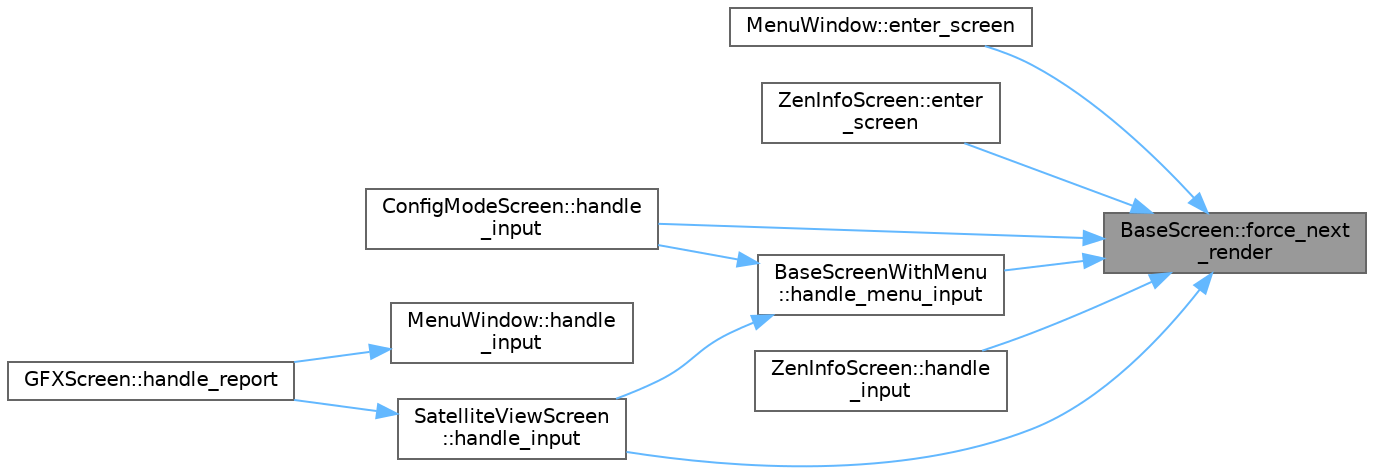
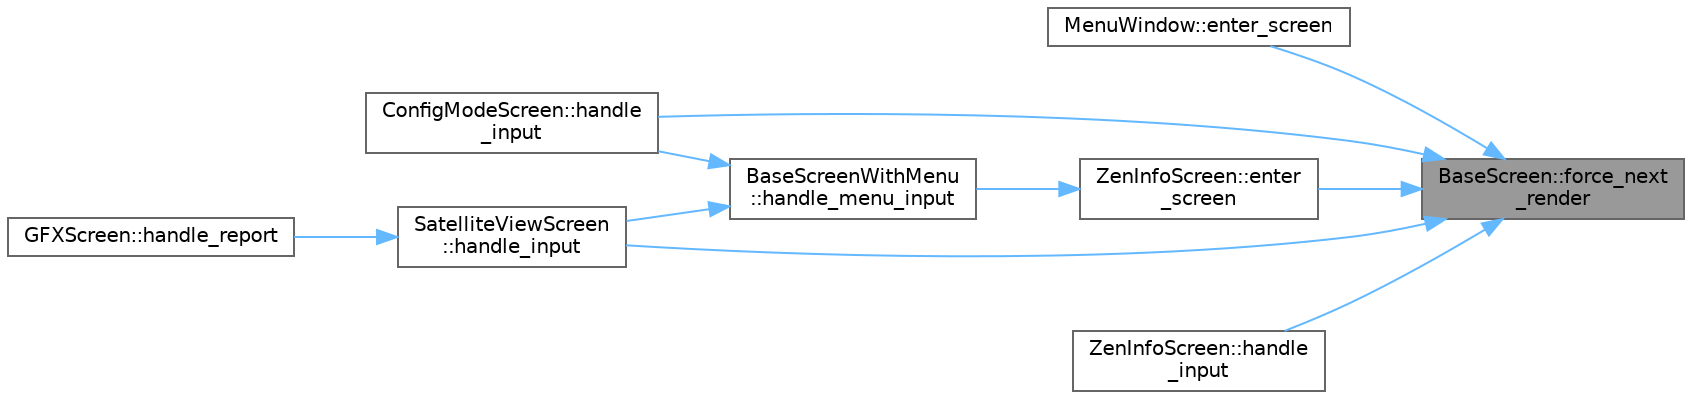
edge "BaseScreenWithMenu ::handle_menu_input" -> "BaseScreen::force_next _render": now "BaseScreenWithMenu ::handle_menu_input" -> "ZenInfoScreen::enter _screen"
node "MenuWindow::handle _input": removed
